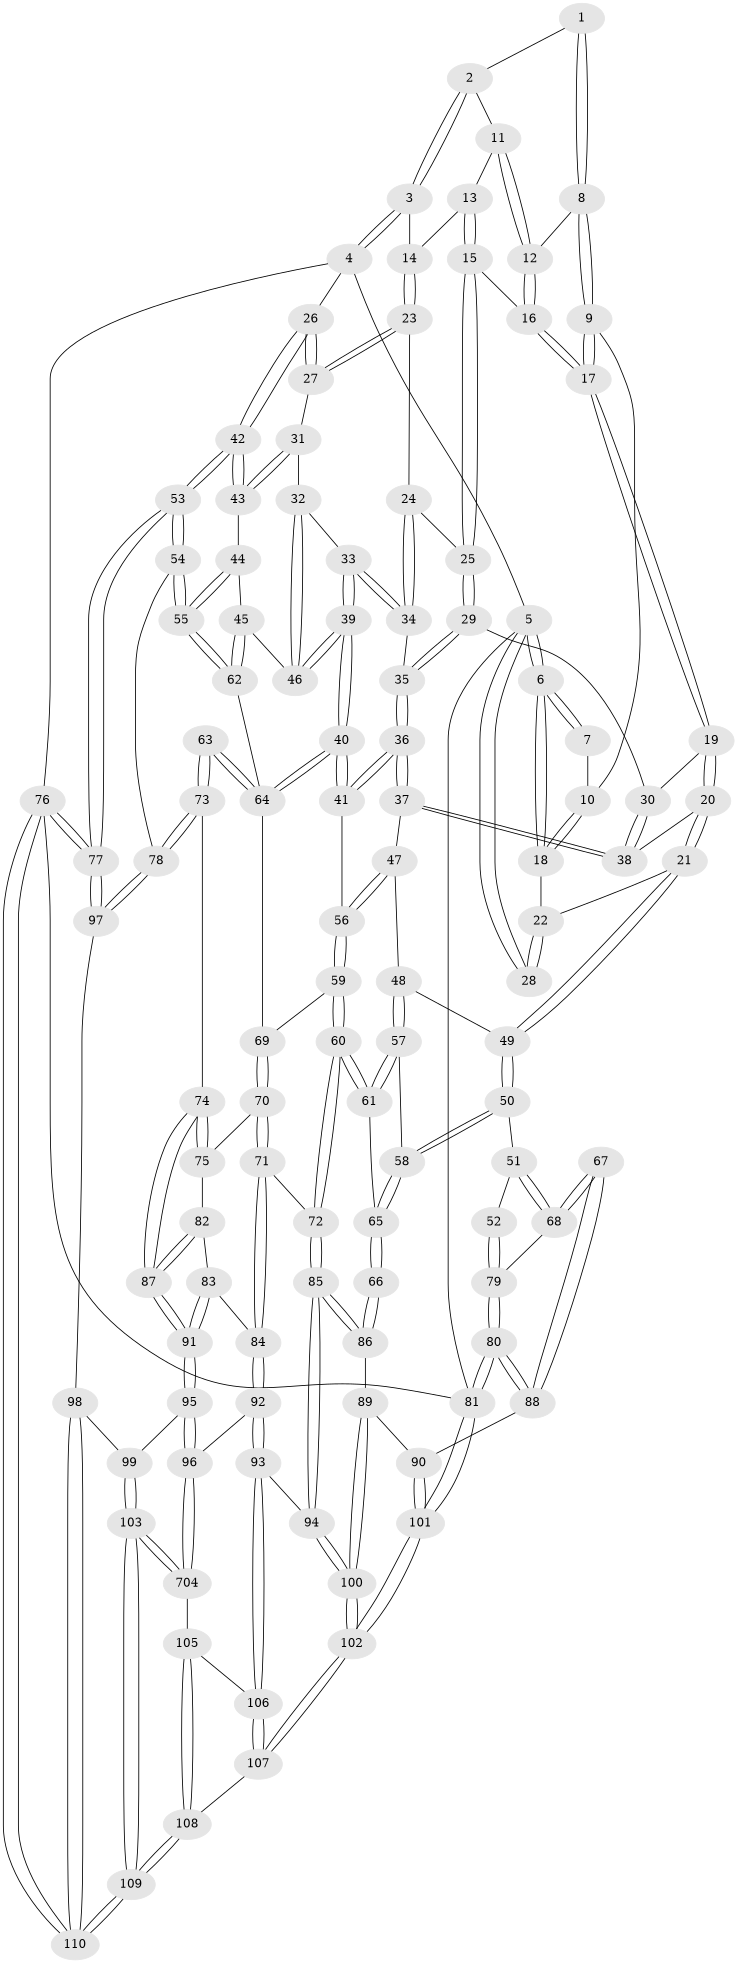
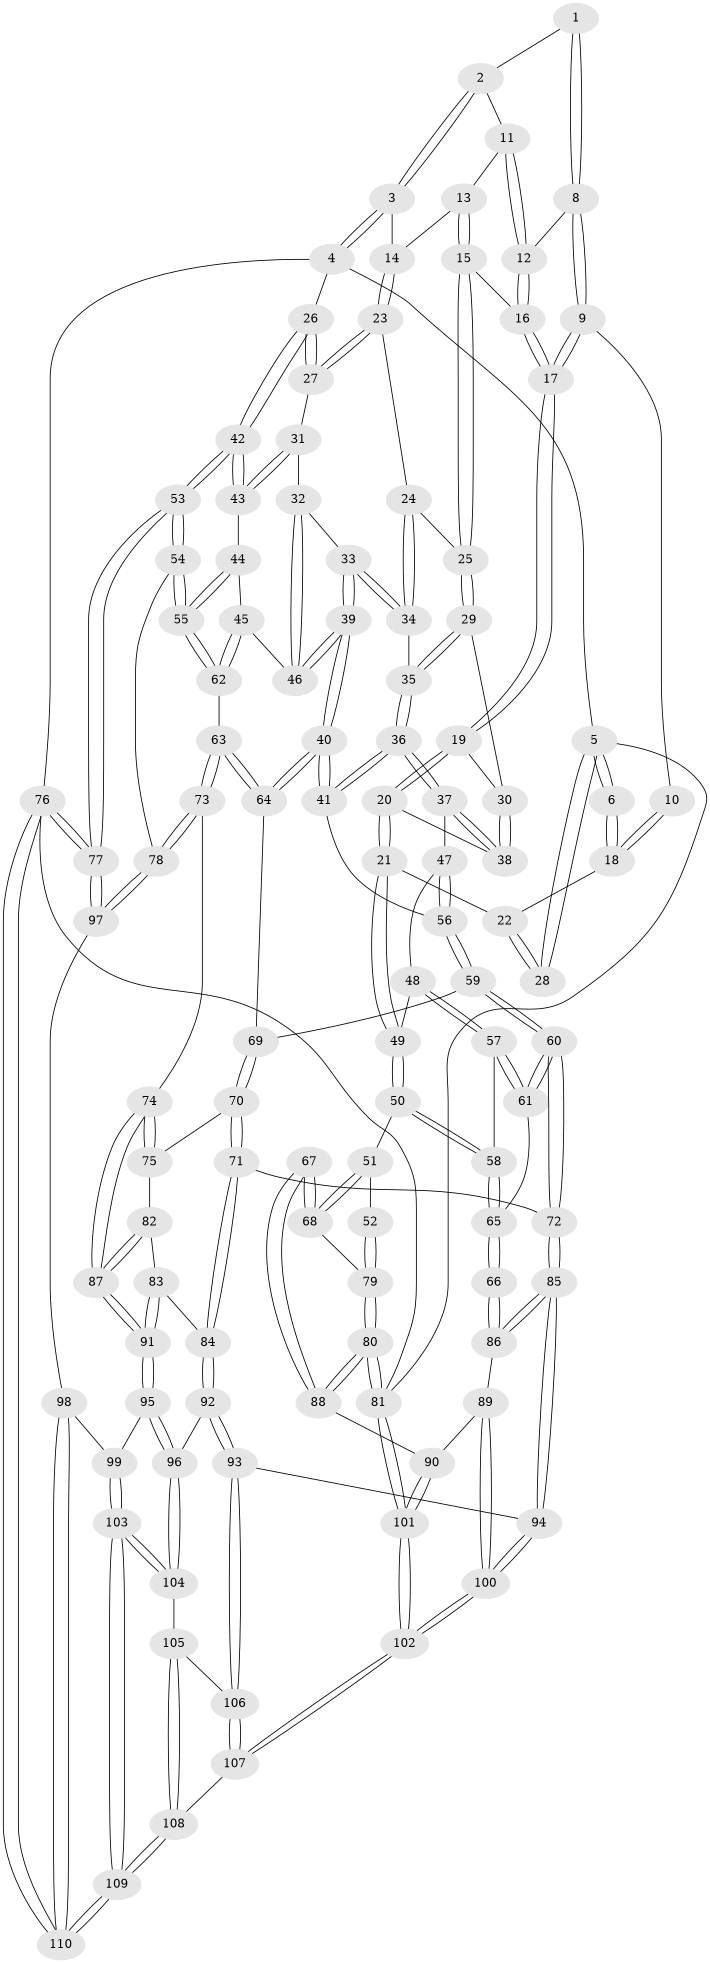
edge "62" -- "64": now "62" -- "63"
node "7": removed
node "704": label "704" -> "104"
